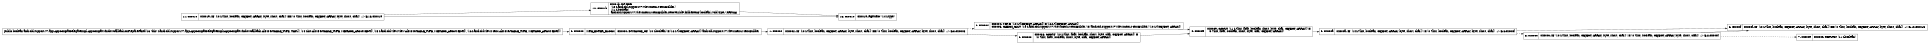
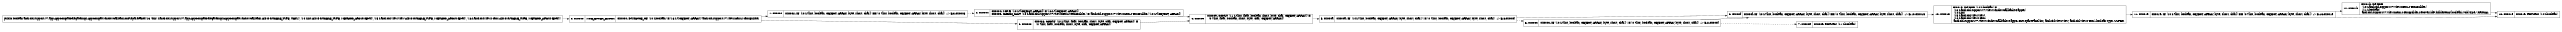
node "10: 0x0015": added
node "13: 0x001e": text "0x001e: RETURN  (r4 I:type)" -> "0x001e: RETURN  (r4 I:boolean)"
edge "1: 0x0002" -> "3: 0x0008": now "0: 0x0000" -> "3: 0x0008"
